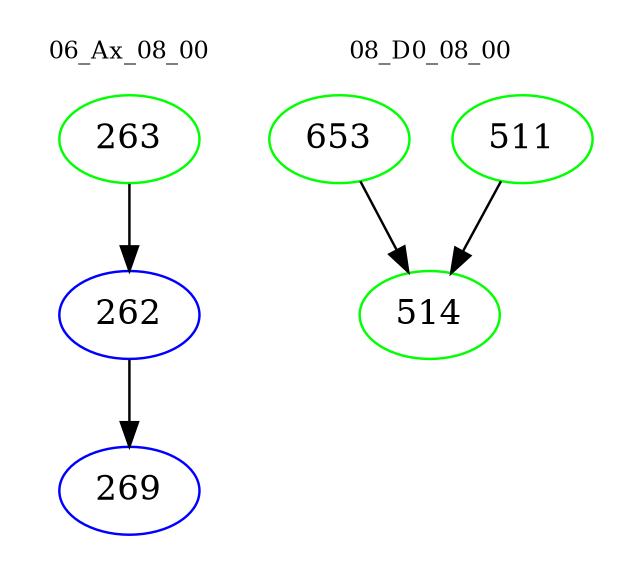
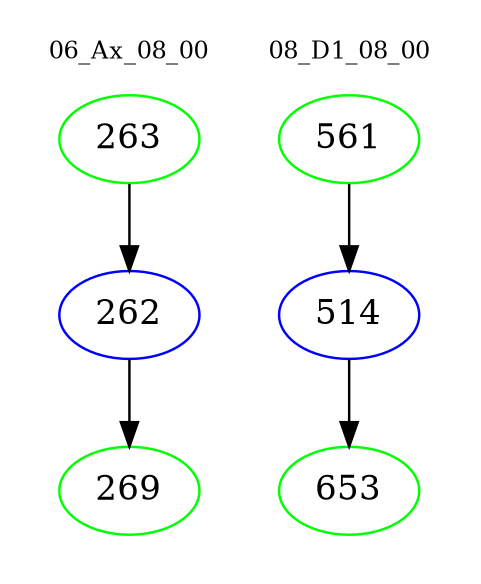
cluster "08_D0_08_00": label "08_D0_08_00" -> "08_D1_08_00"
node "511": label "511" -> "561"
edge "653" -> "514": reversed
node "514": color green -> blue
node "269": color blue -> green
